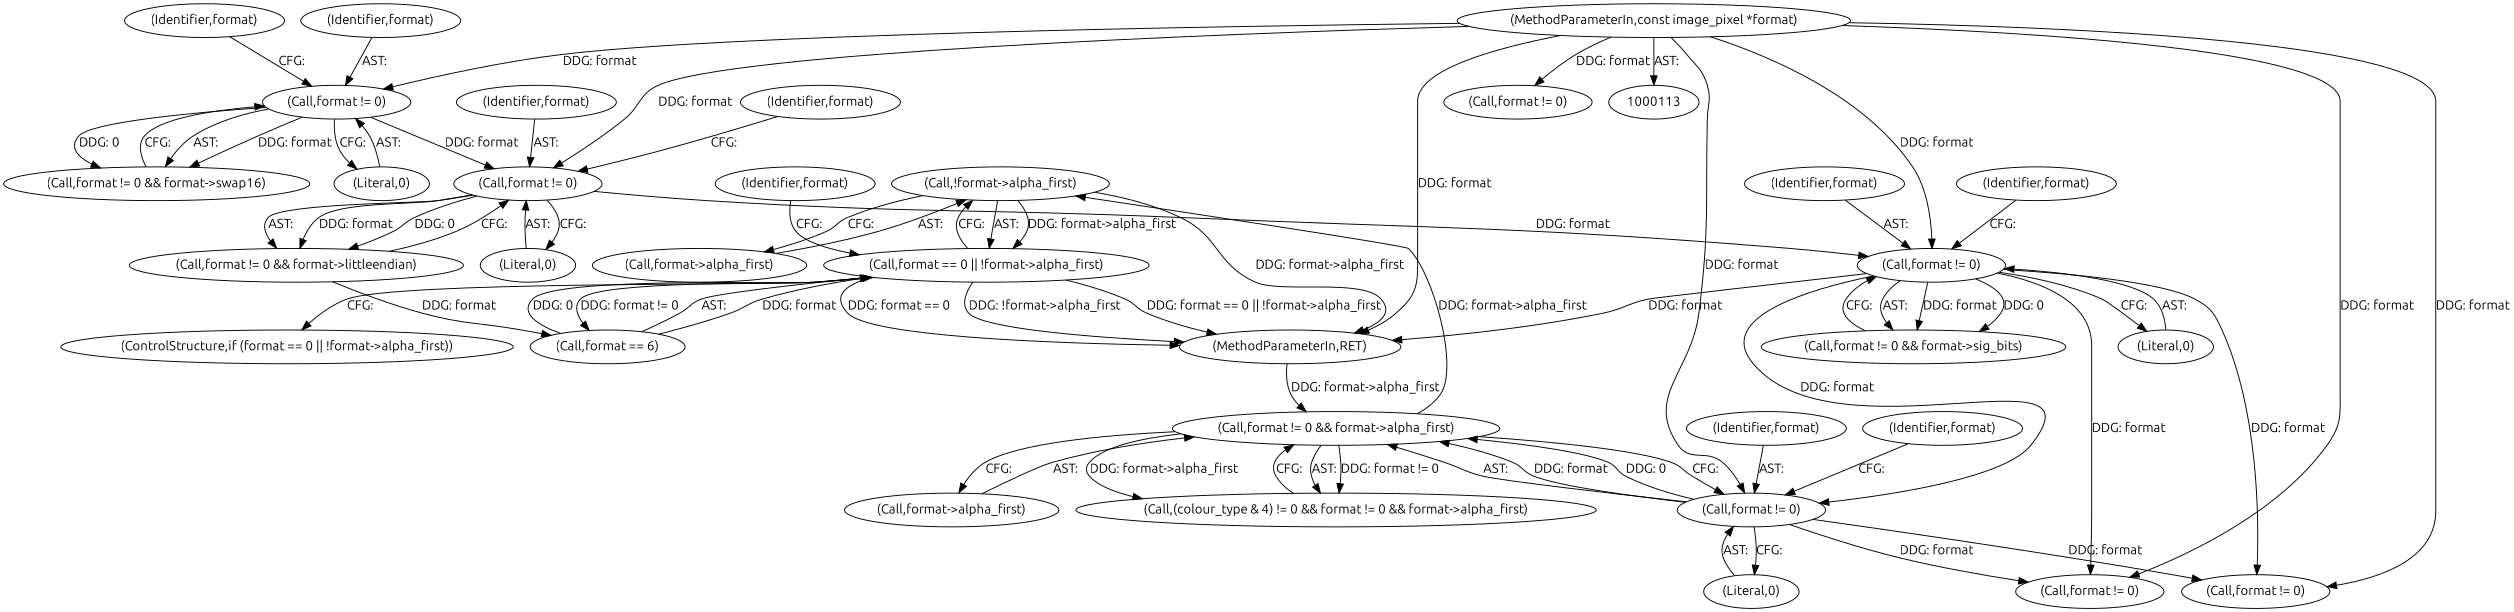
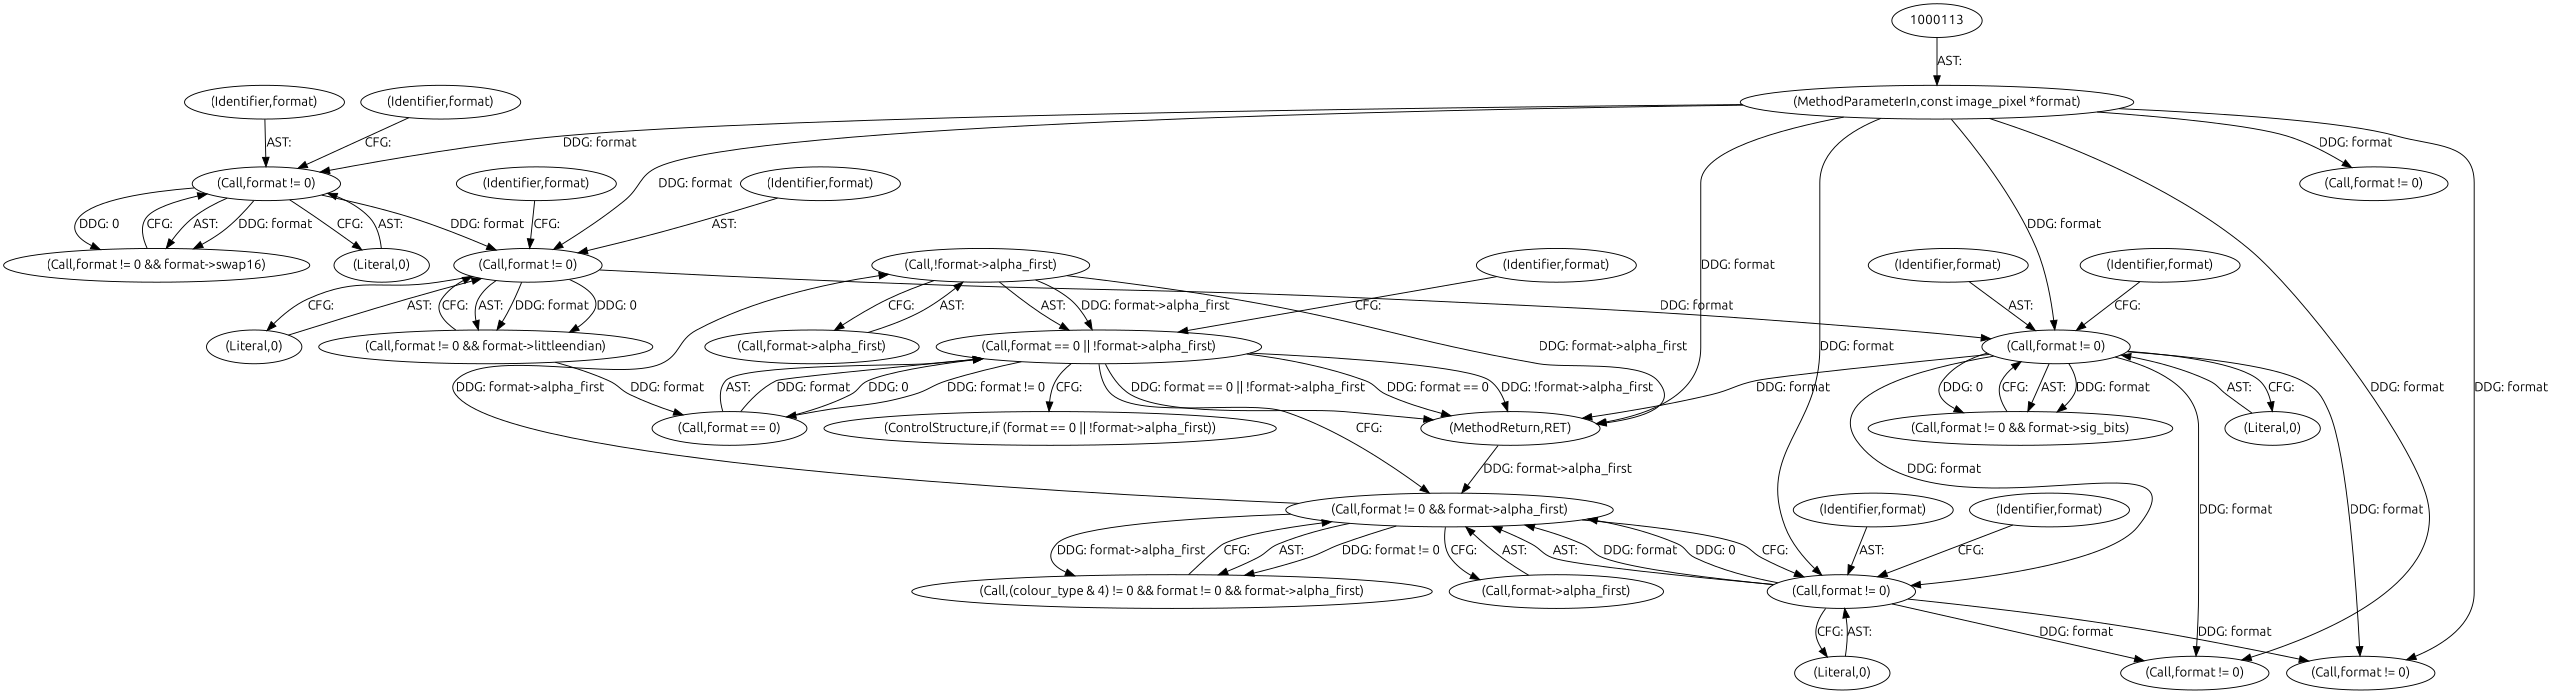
edge "(MethodParameterIn,const image_pixel *format)" -> "1000113": reversed
edge "(Call,format == 0 || !format->alpha_first)" -> "(Call,!format->alpha_first)": now "(Call,format == 0 || !format->alpha_first)" -> "(Call,format != 0 && format->alpha_first)"
node "(Call,format == 6)": label "(Call,format == 6)" -> "(Call,format == 0)"
node "(MethodParameterIn,RET)": label "(MethodParameterIn,RET)" -> "(MethodReturn,RET)"
